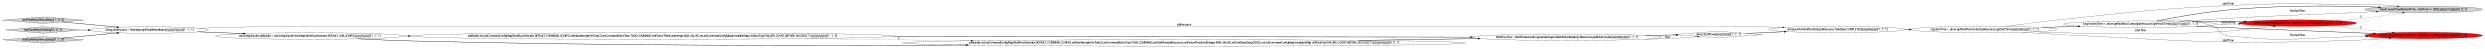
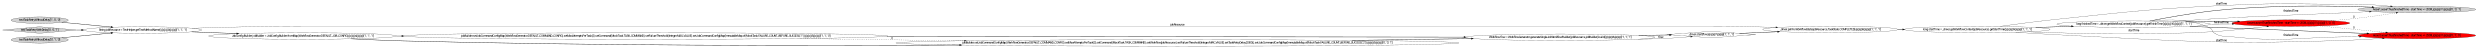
node "testTaskRetryWithoutDelay['1', '0', '0']": shape diamond -> ellipse
node "testTaskRetryWithoutDelay['0', '1', '0']": shape diamond -> ellipse
